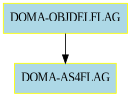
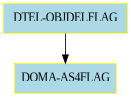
node "DOMA-OBJDELFLAG": label "DOMA-OBJDELFLAG" -> "DTEL-OBJDELFLAG"
